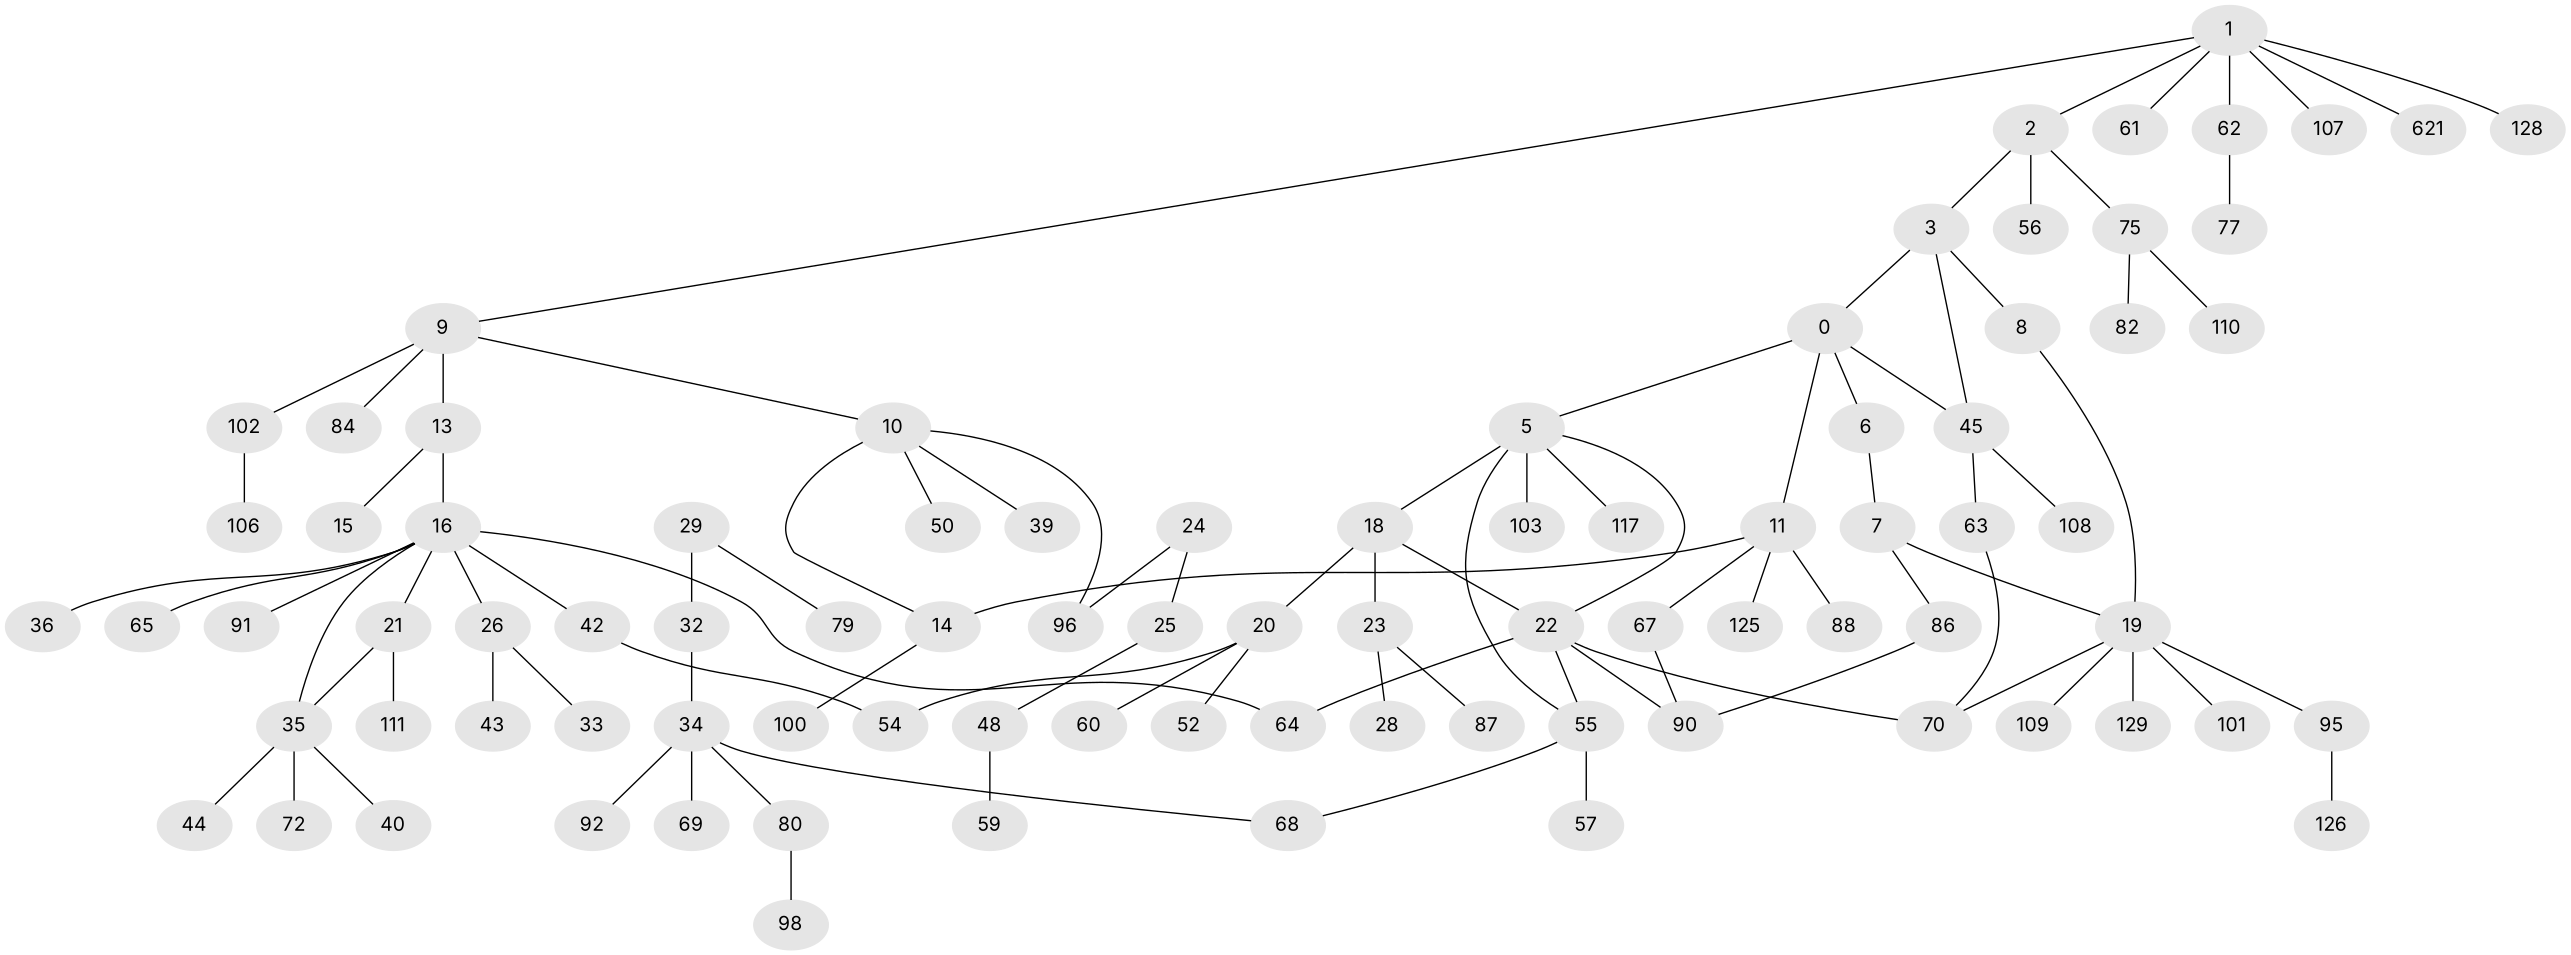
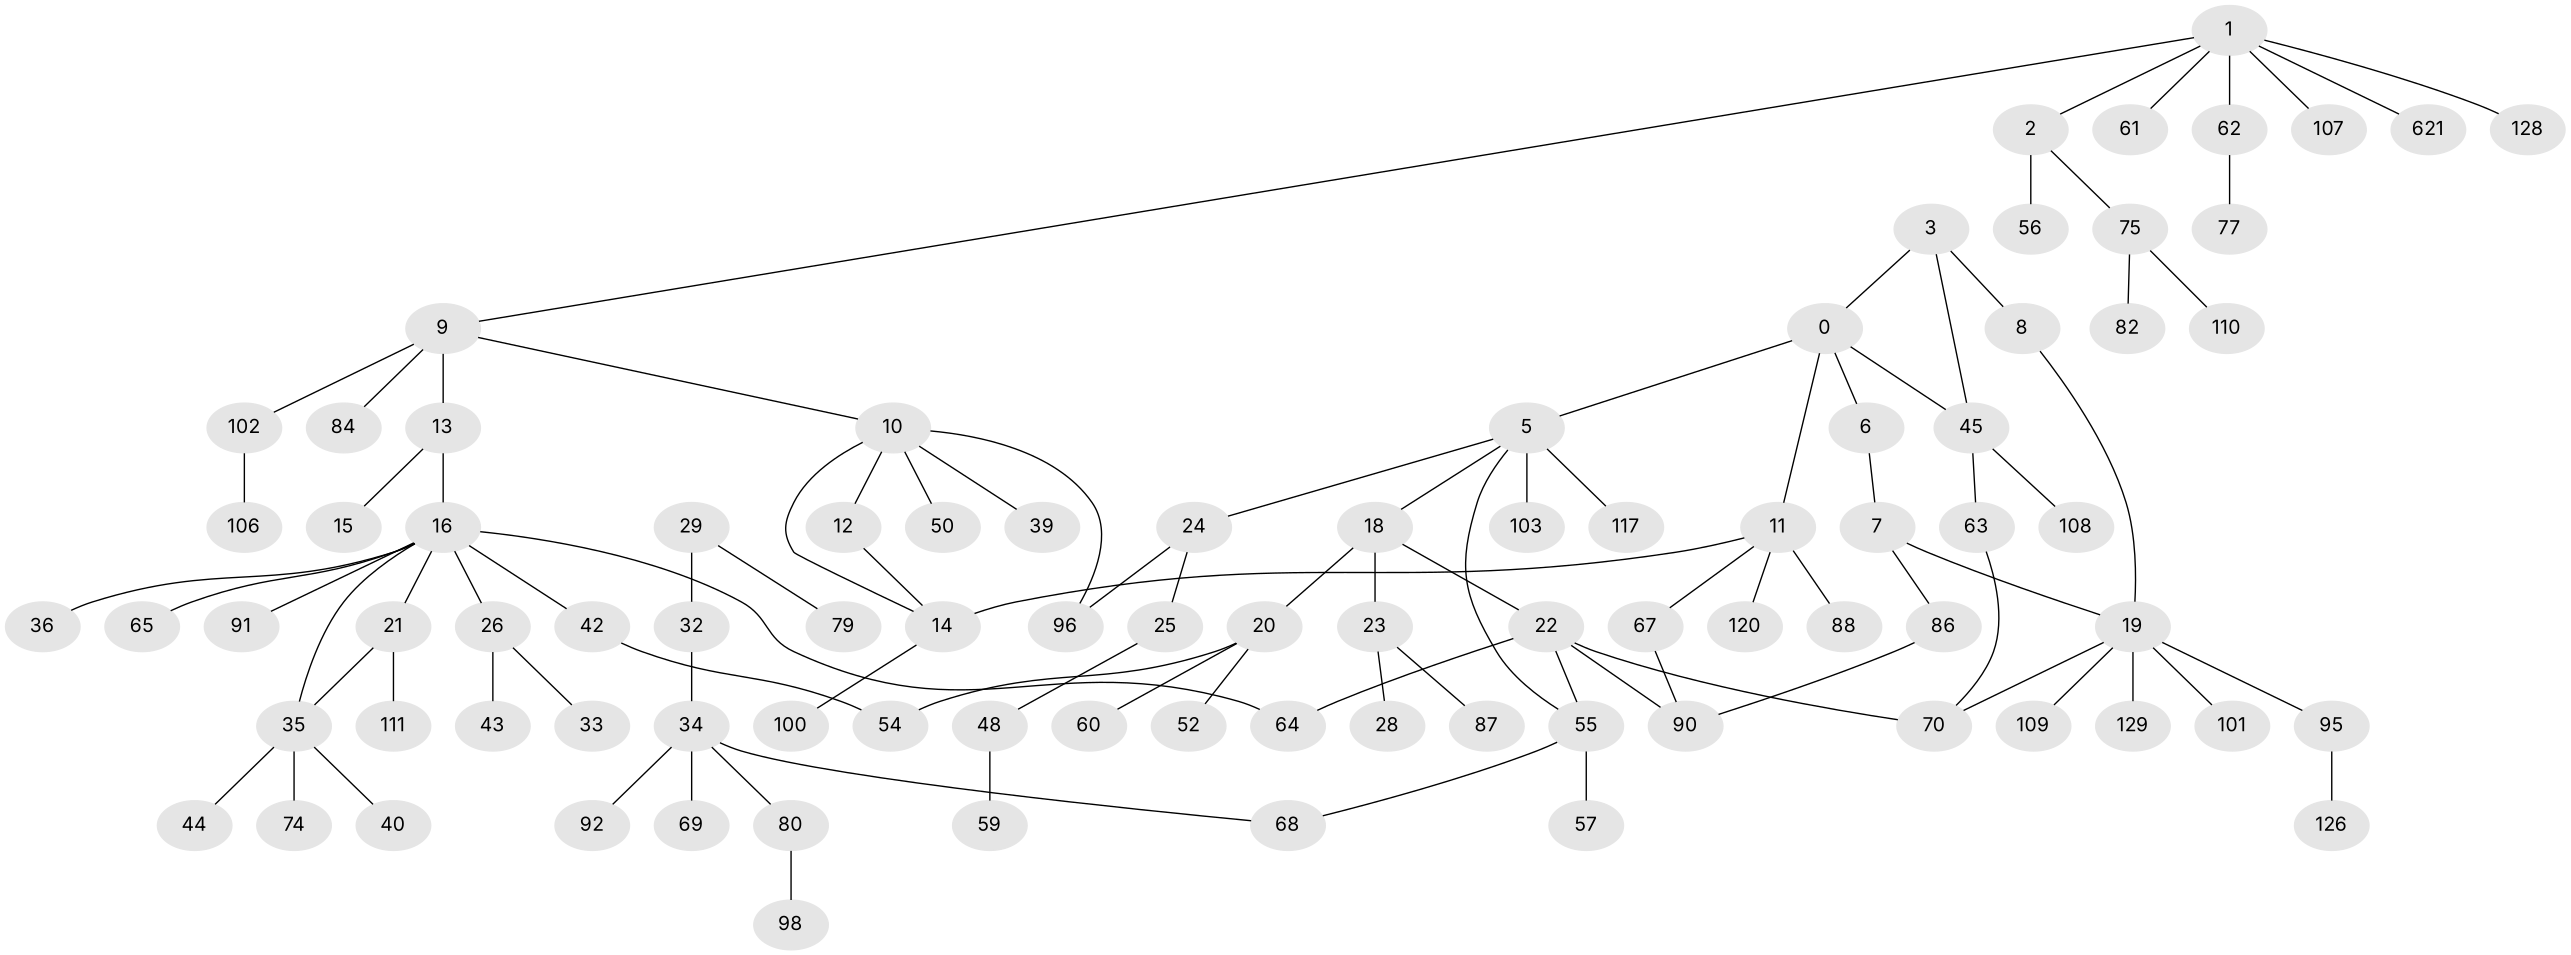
edge "2" -- "3": removed
edge "5" -- "22": now "5" -- "24"
node "12": added
node "125": label "125" -> "120"
node "72": label "72" -> "74"
